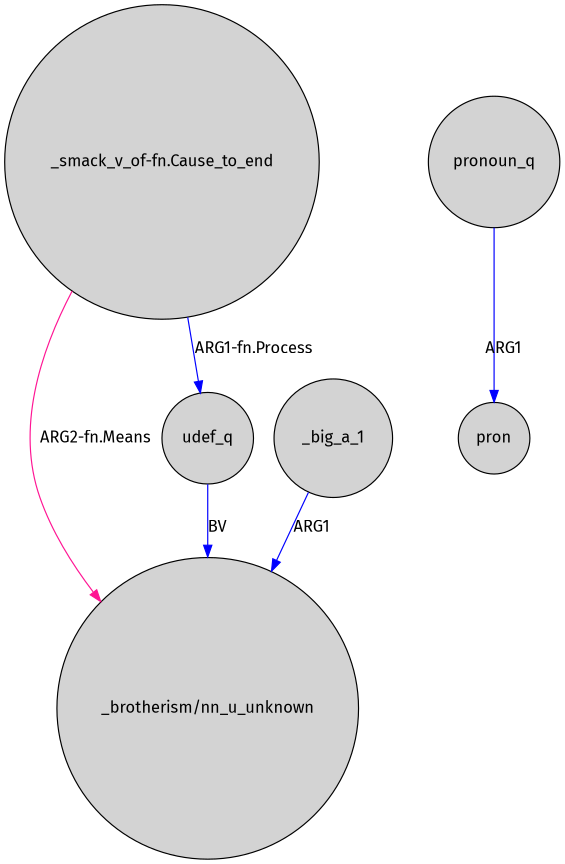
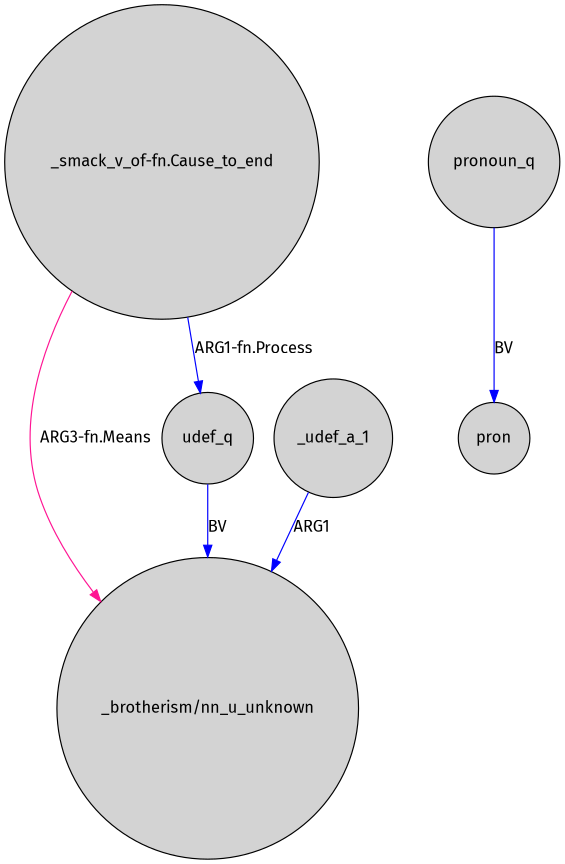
edge "pronoun_q" -> "pron": label "ARG1" -> "BV"
edge "_smack_v_of-fn.Cause_to_end" -> "_brotherism/nn_u_unknown": label "ARG2-fn.Means" -> "ARG3-fn.Means"
node "_big_a_1": label "_big_a_1" -> "_udef_a_1"
